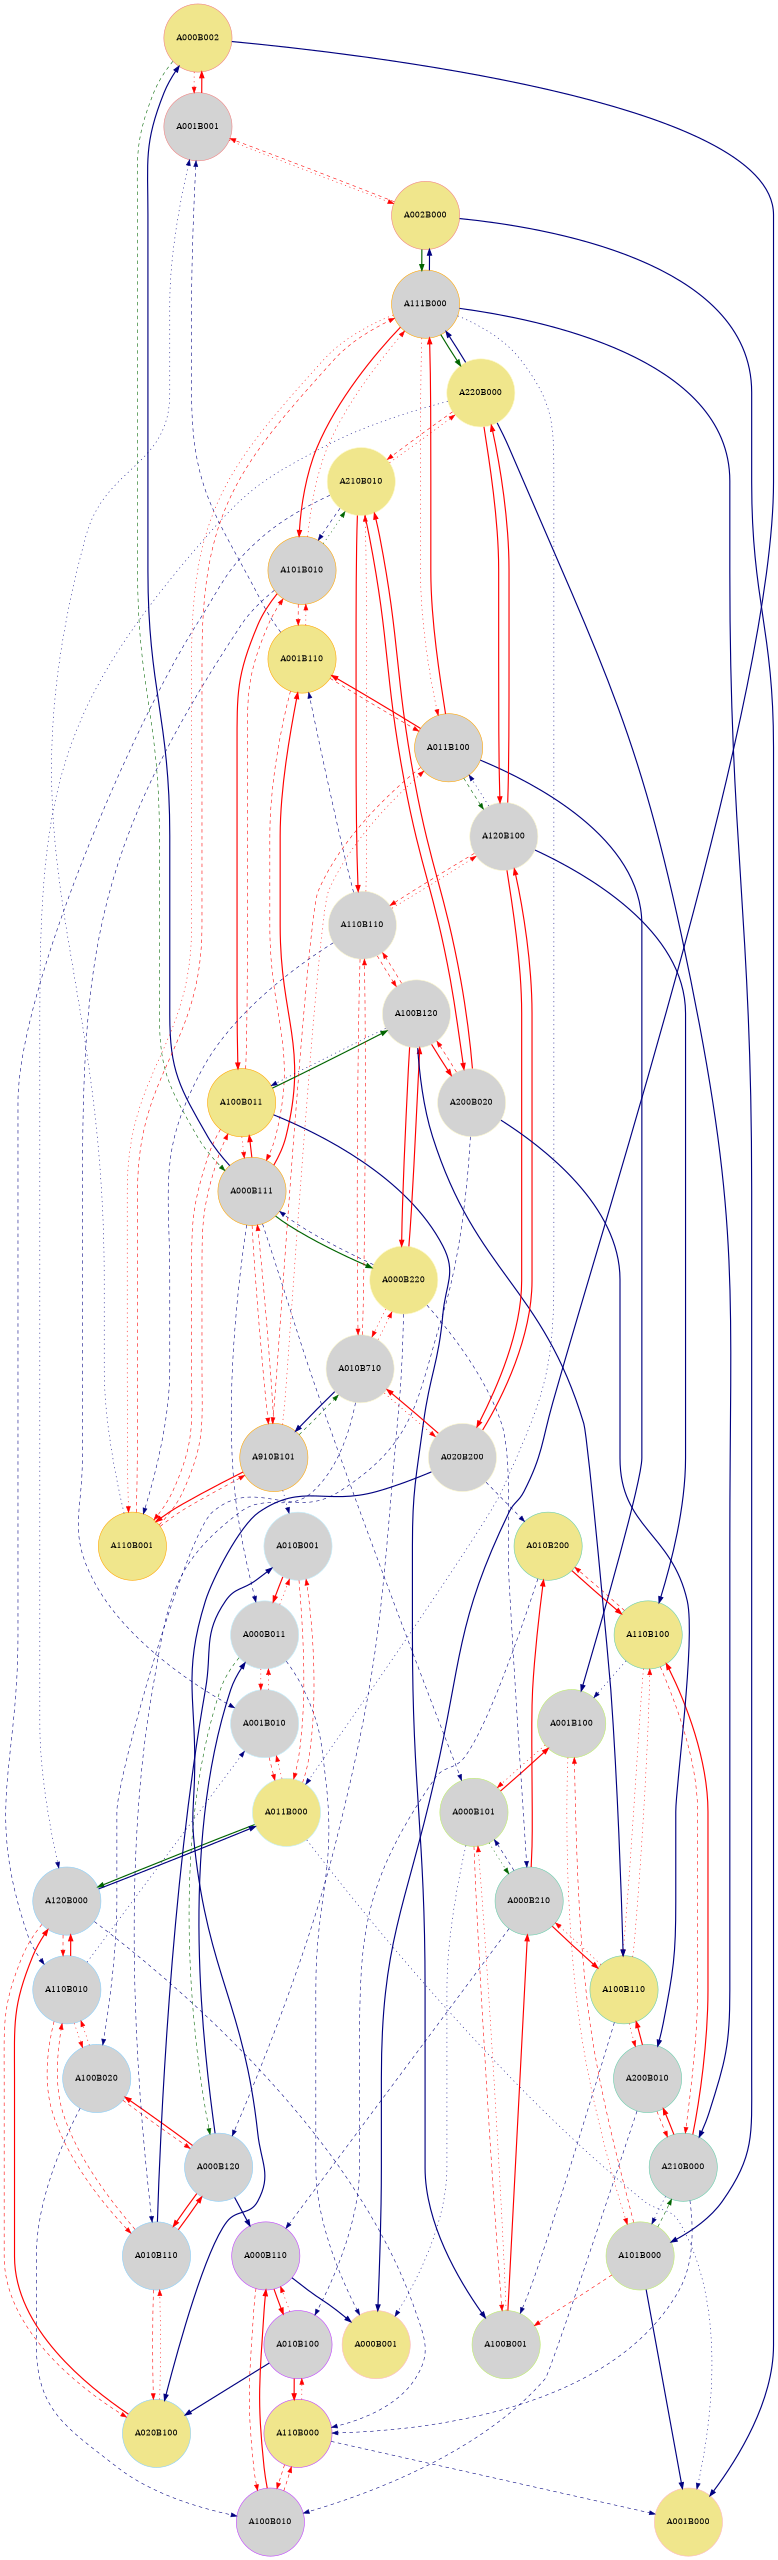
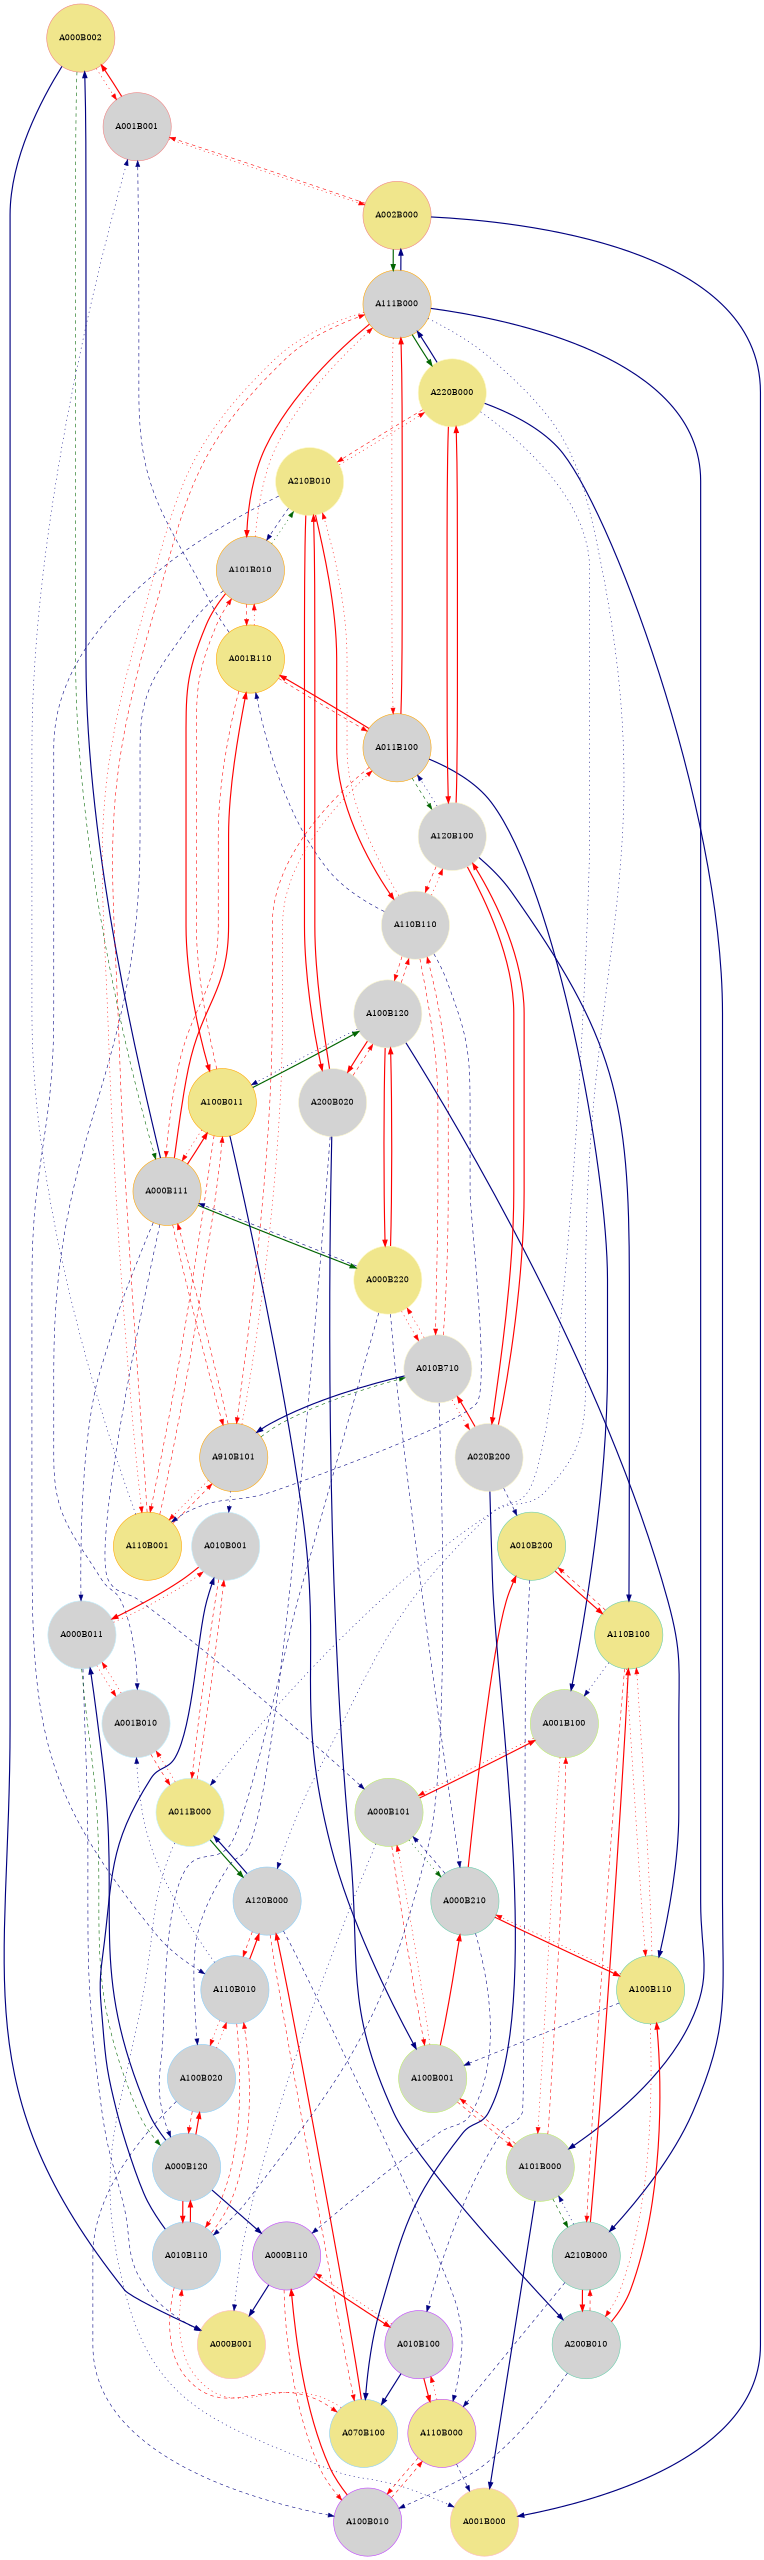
edge "A910B101" -> "A110B001": style bold -> dotted
edge "A100B001" -> "A101B000": added
node "A020B100": label "A020B100" -> "A070B100"
